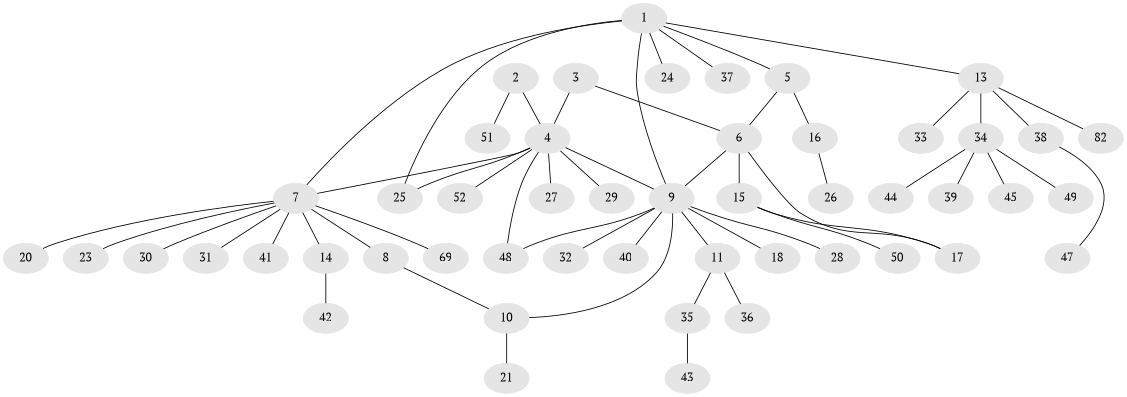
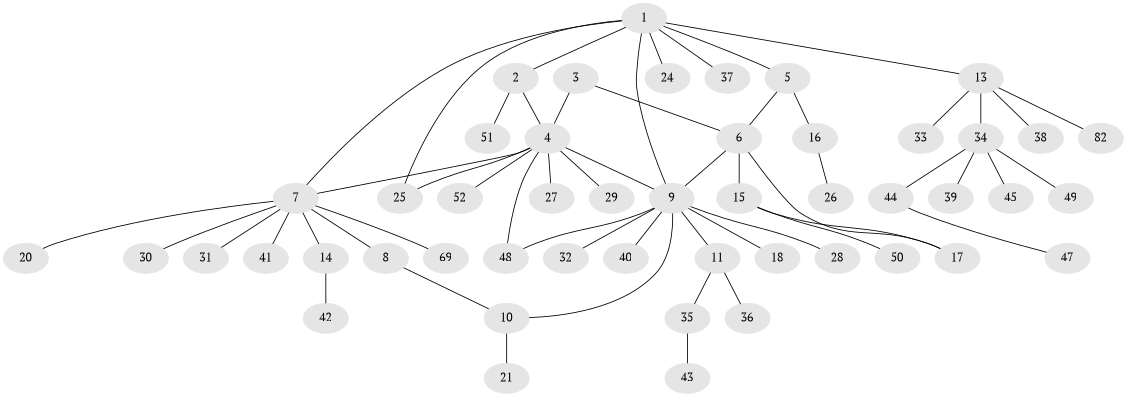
edge "1" -- "2": added
edge "38" -- "47": now "44" -- "47"
node "23": removed
